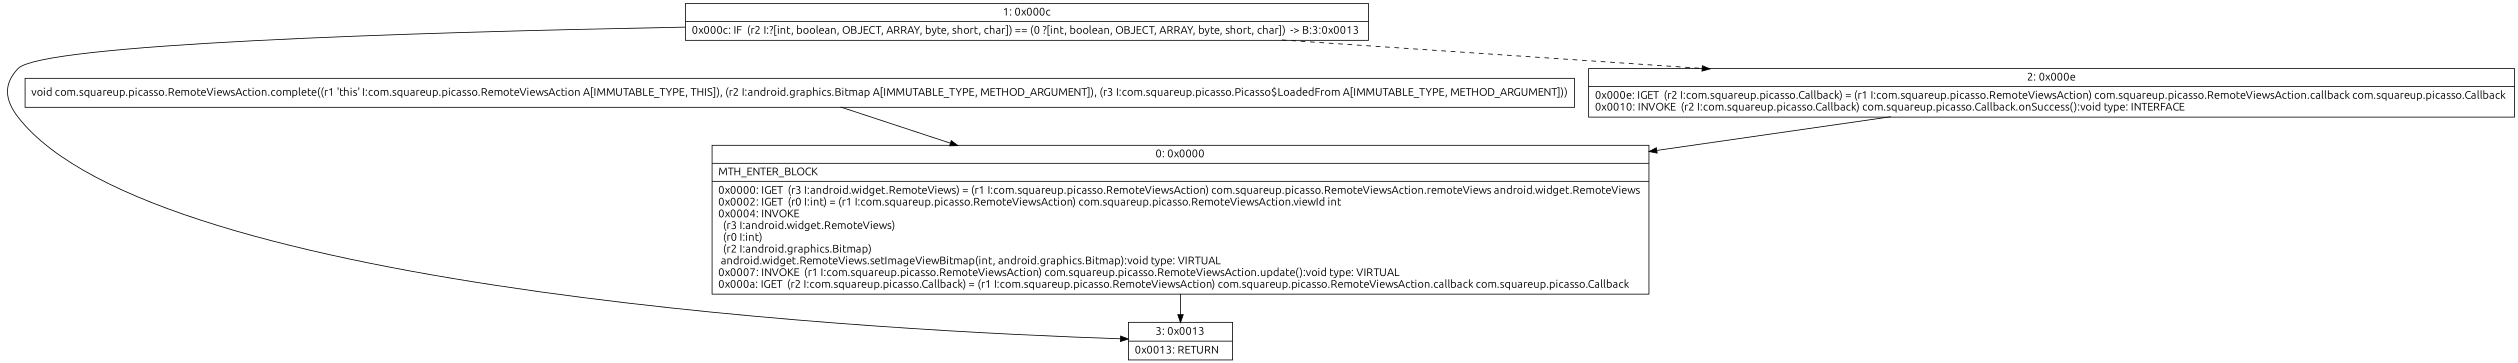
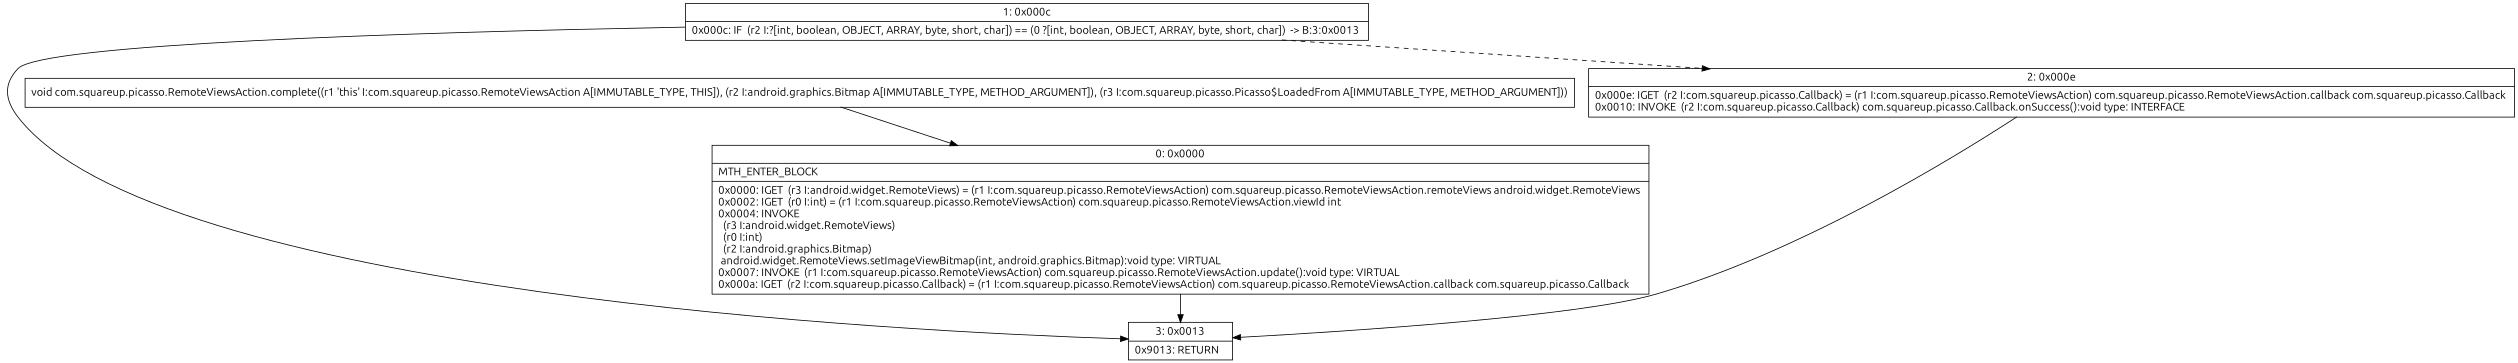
edge "2: 0x000e" -> "0: 0x0000": now "2: 0x000e" -> "3: 0x0013"
node "3: 0x0013": text "0x0013: RETURN" -> "0x9013: RETURN"
